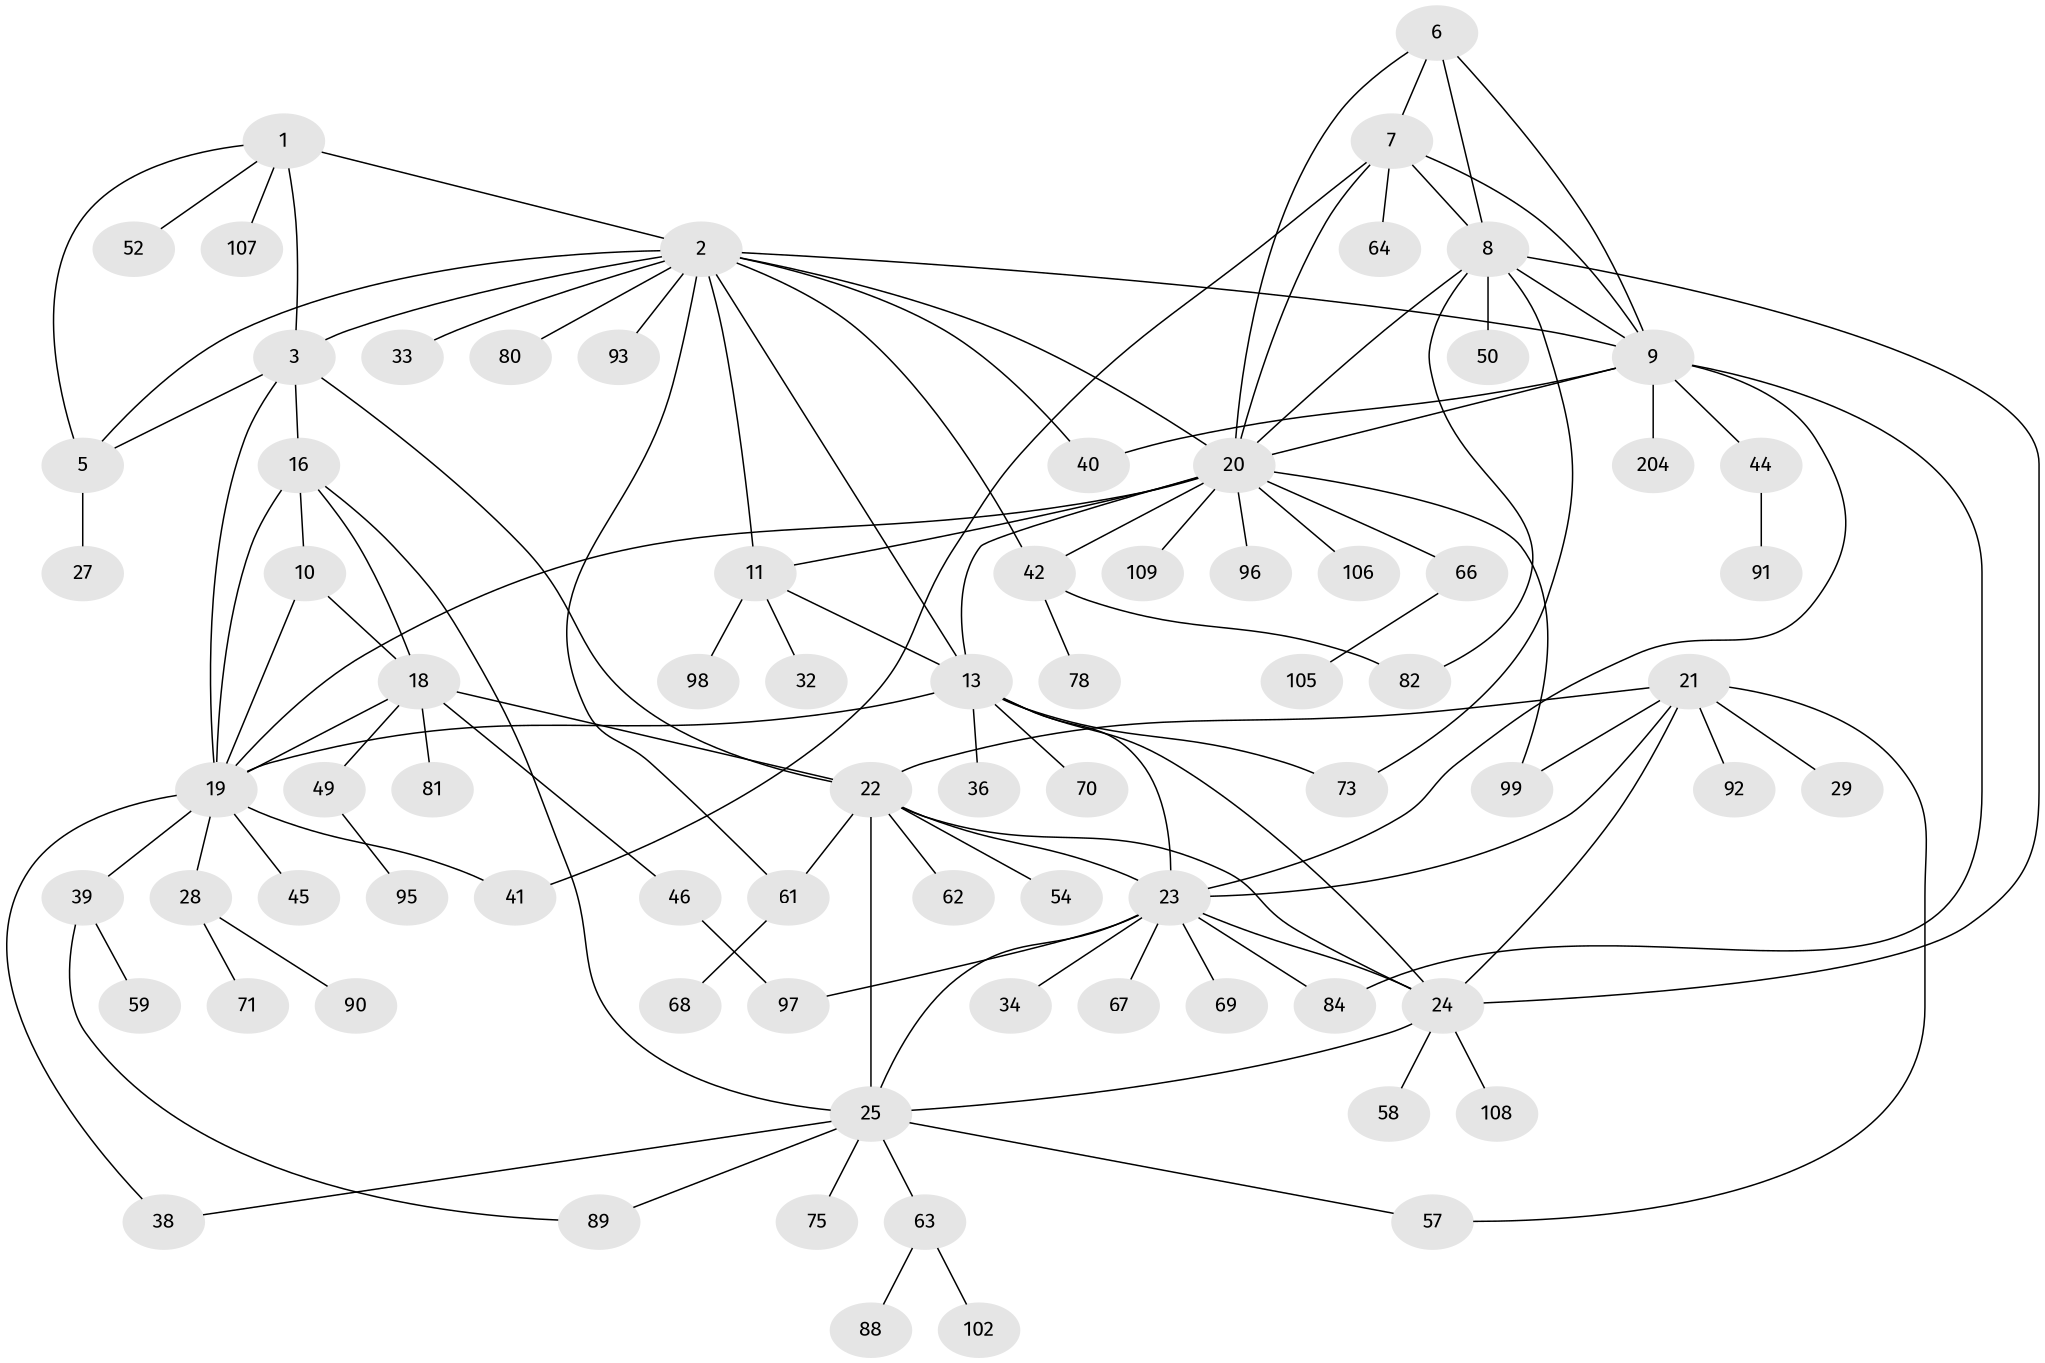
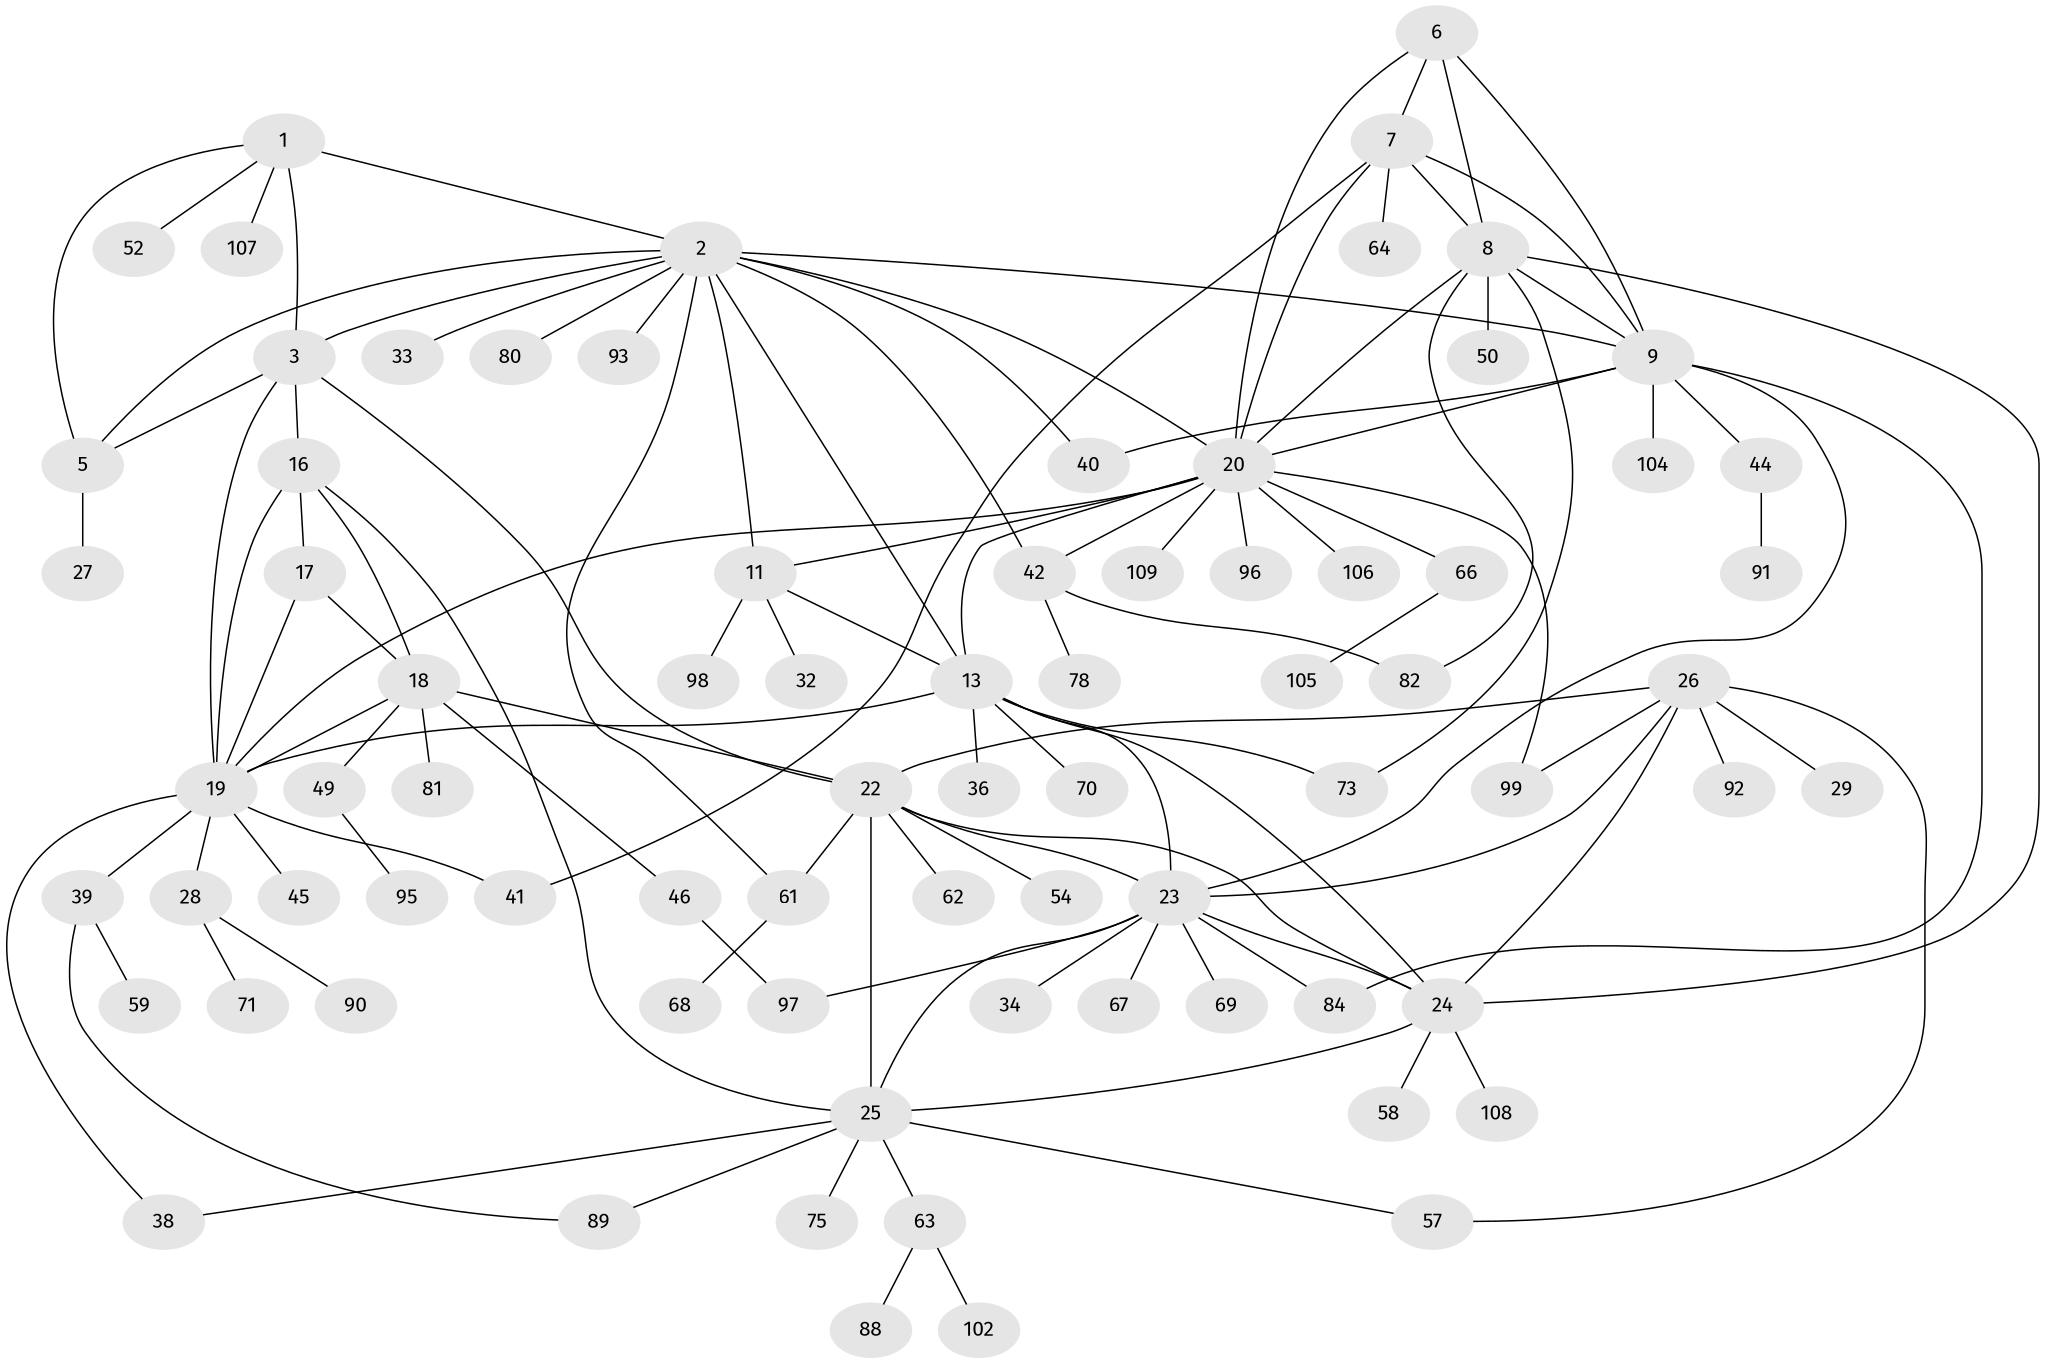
node "204": label "204" -> "104"
node "10": label "10" -> "17"
node "21": label "21" -> "26"
